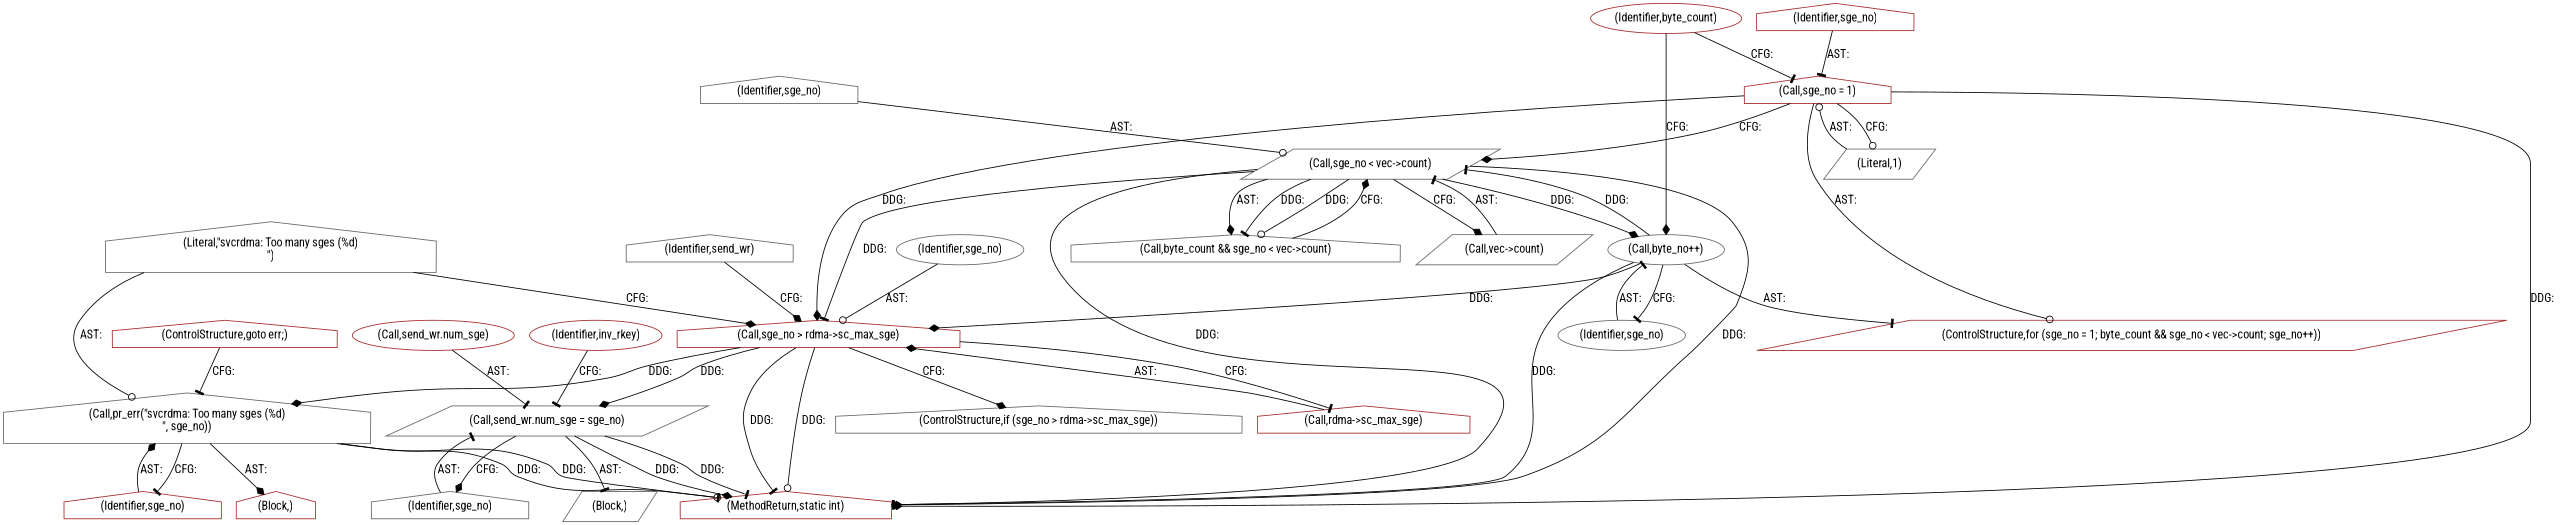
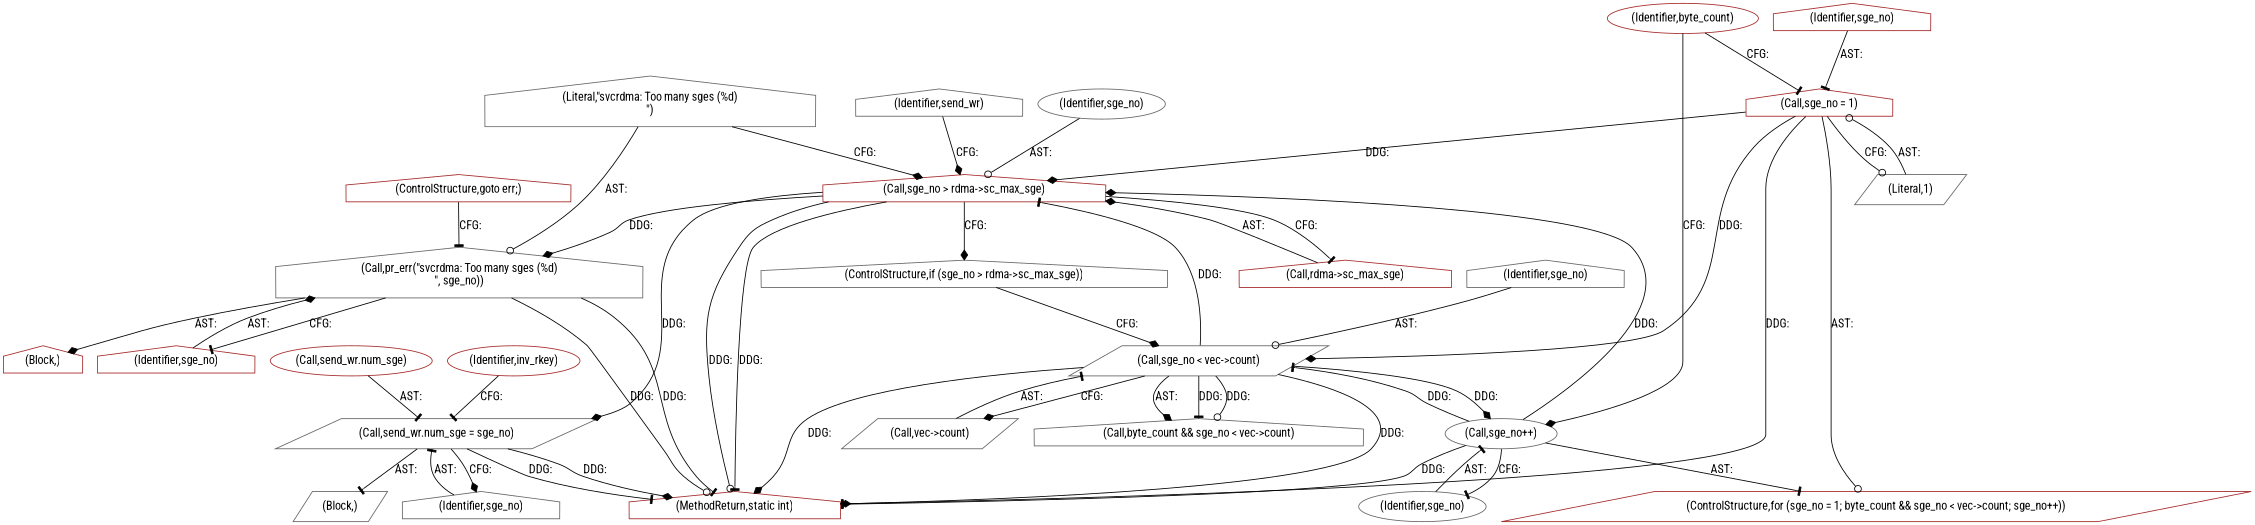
edge "(Call,sge_no = 1)" -> "(Call,sge_no < vec->count)": label "CFG: " -> "DDG: "
edge "(Call,byte_count && sge_no < vec->count)" -> "(Call,sge_no < vec->count)": now "(ControlStructure,if (sge_no > rdma->sc_max_sge))" -> "(Call,sge_no < vec->count)"
node "(Call,byte_no++)": label "(Call,byte_no++)" -> "(Call,sge_no++)"
